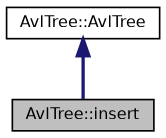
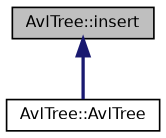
edge "AvlTree::insert" -> "AvlTree::AvlTree": reversed
